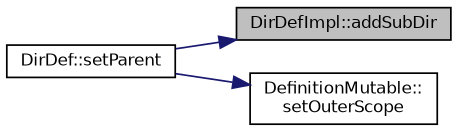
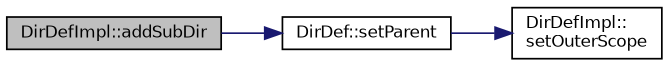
edge "DirDef::setParent" -> "DirDefImpl::addSubDir": reversed
node "DefinitionMutable:: setOuterScope": label "DefinitionMutable:: setOuterScope" -> "DirDefImpl:: setOuterScope"
